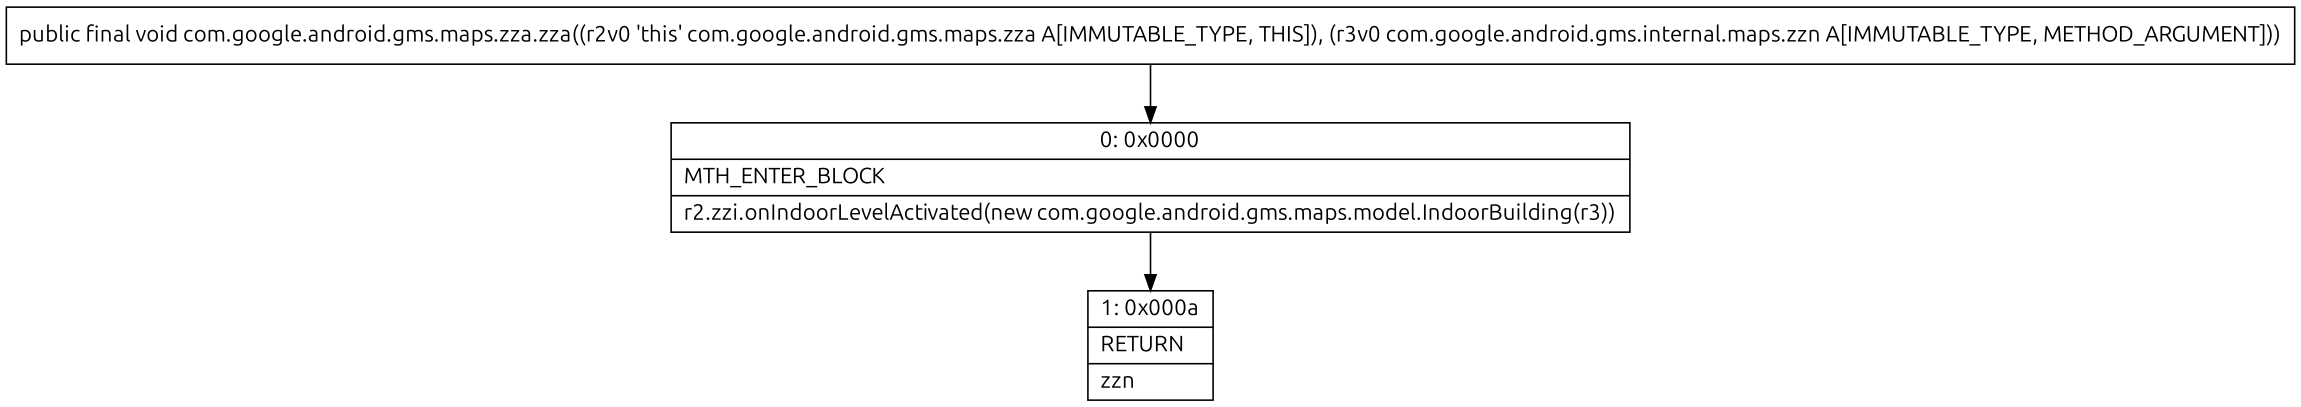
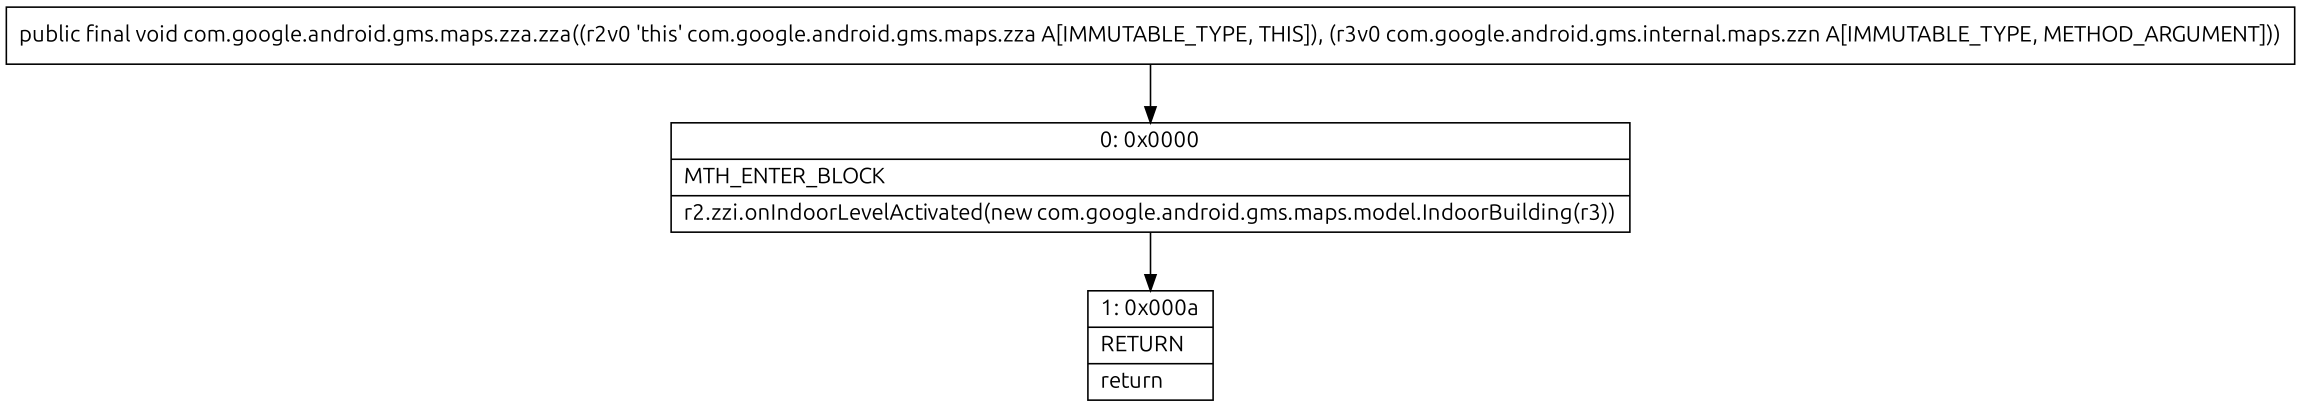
node "1: 0x000a": text "zzn" -> "return"
